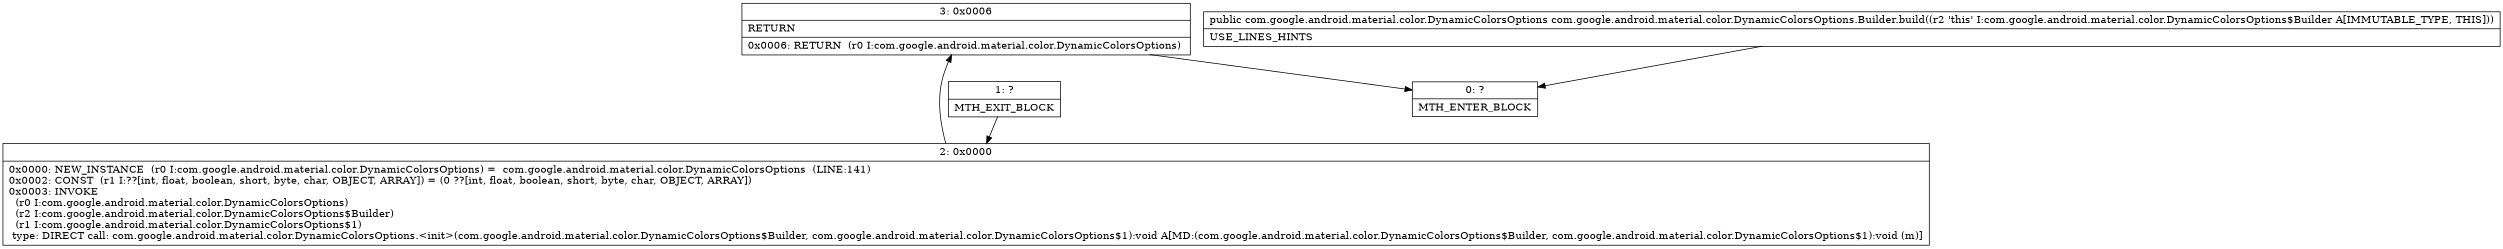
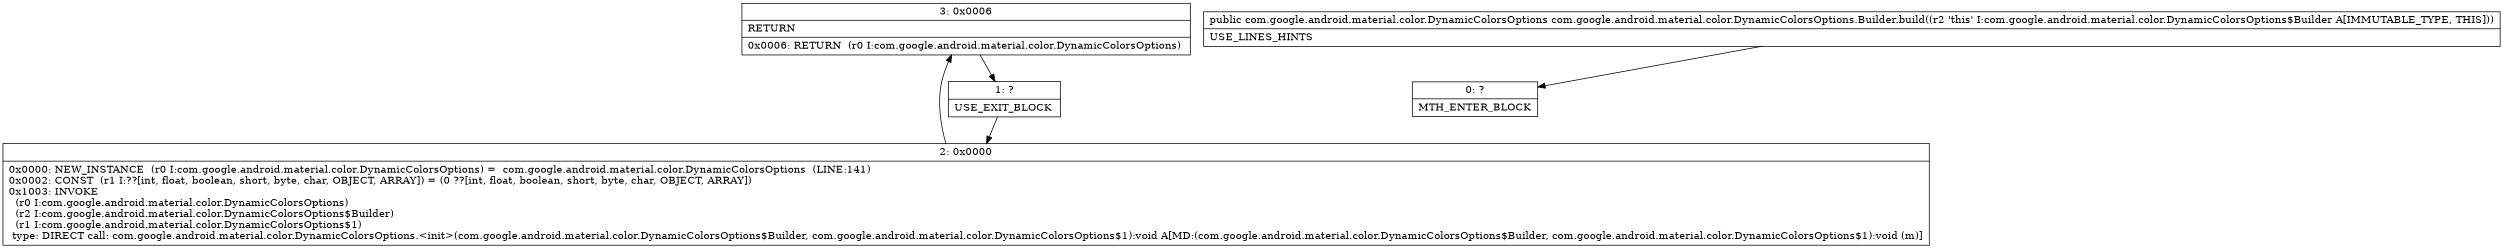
edge "3: 0x0006" -> "0: ?": now "3: 0x0006" -> "1: ?"
node "1: ?": text "MTH_EXIT_BLOCK" -> "USE_EXIT_BLOCK"
node "2: 0x0000": text "0x0003: INVOKE" -> "0x1003: INVOKE"
